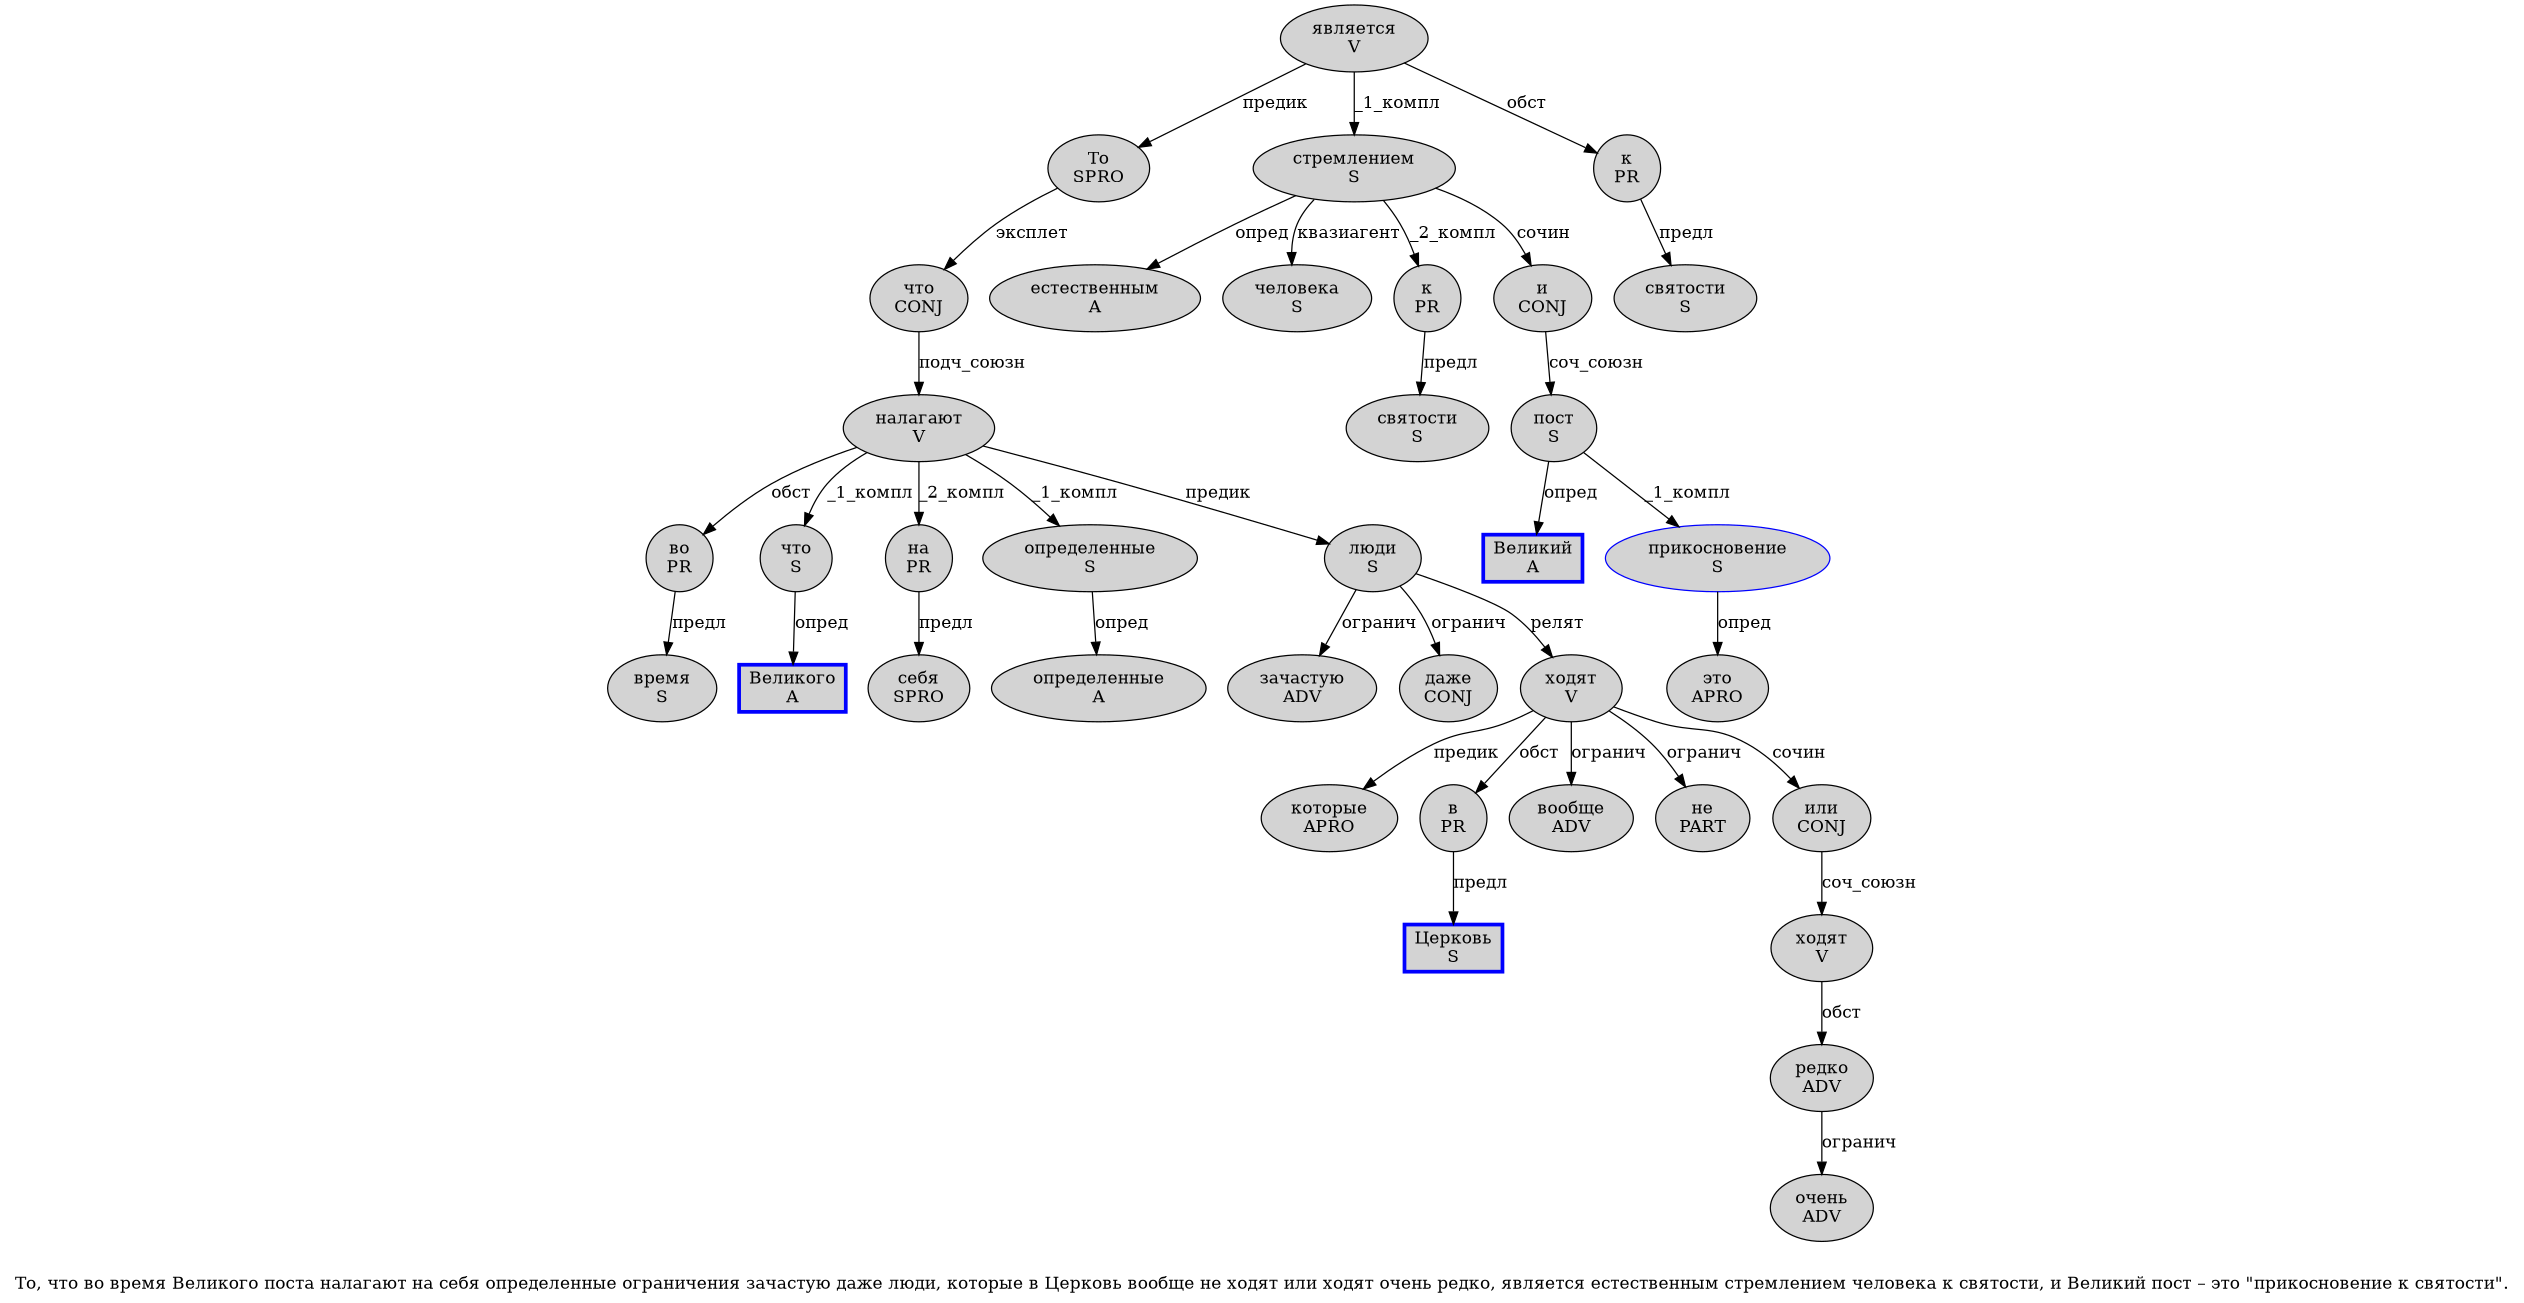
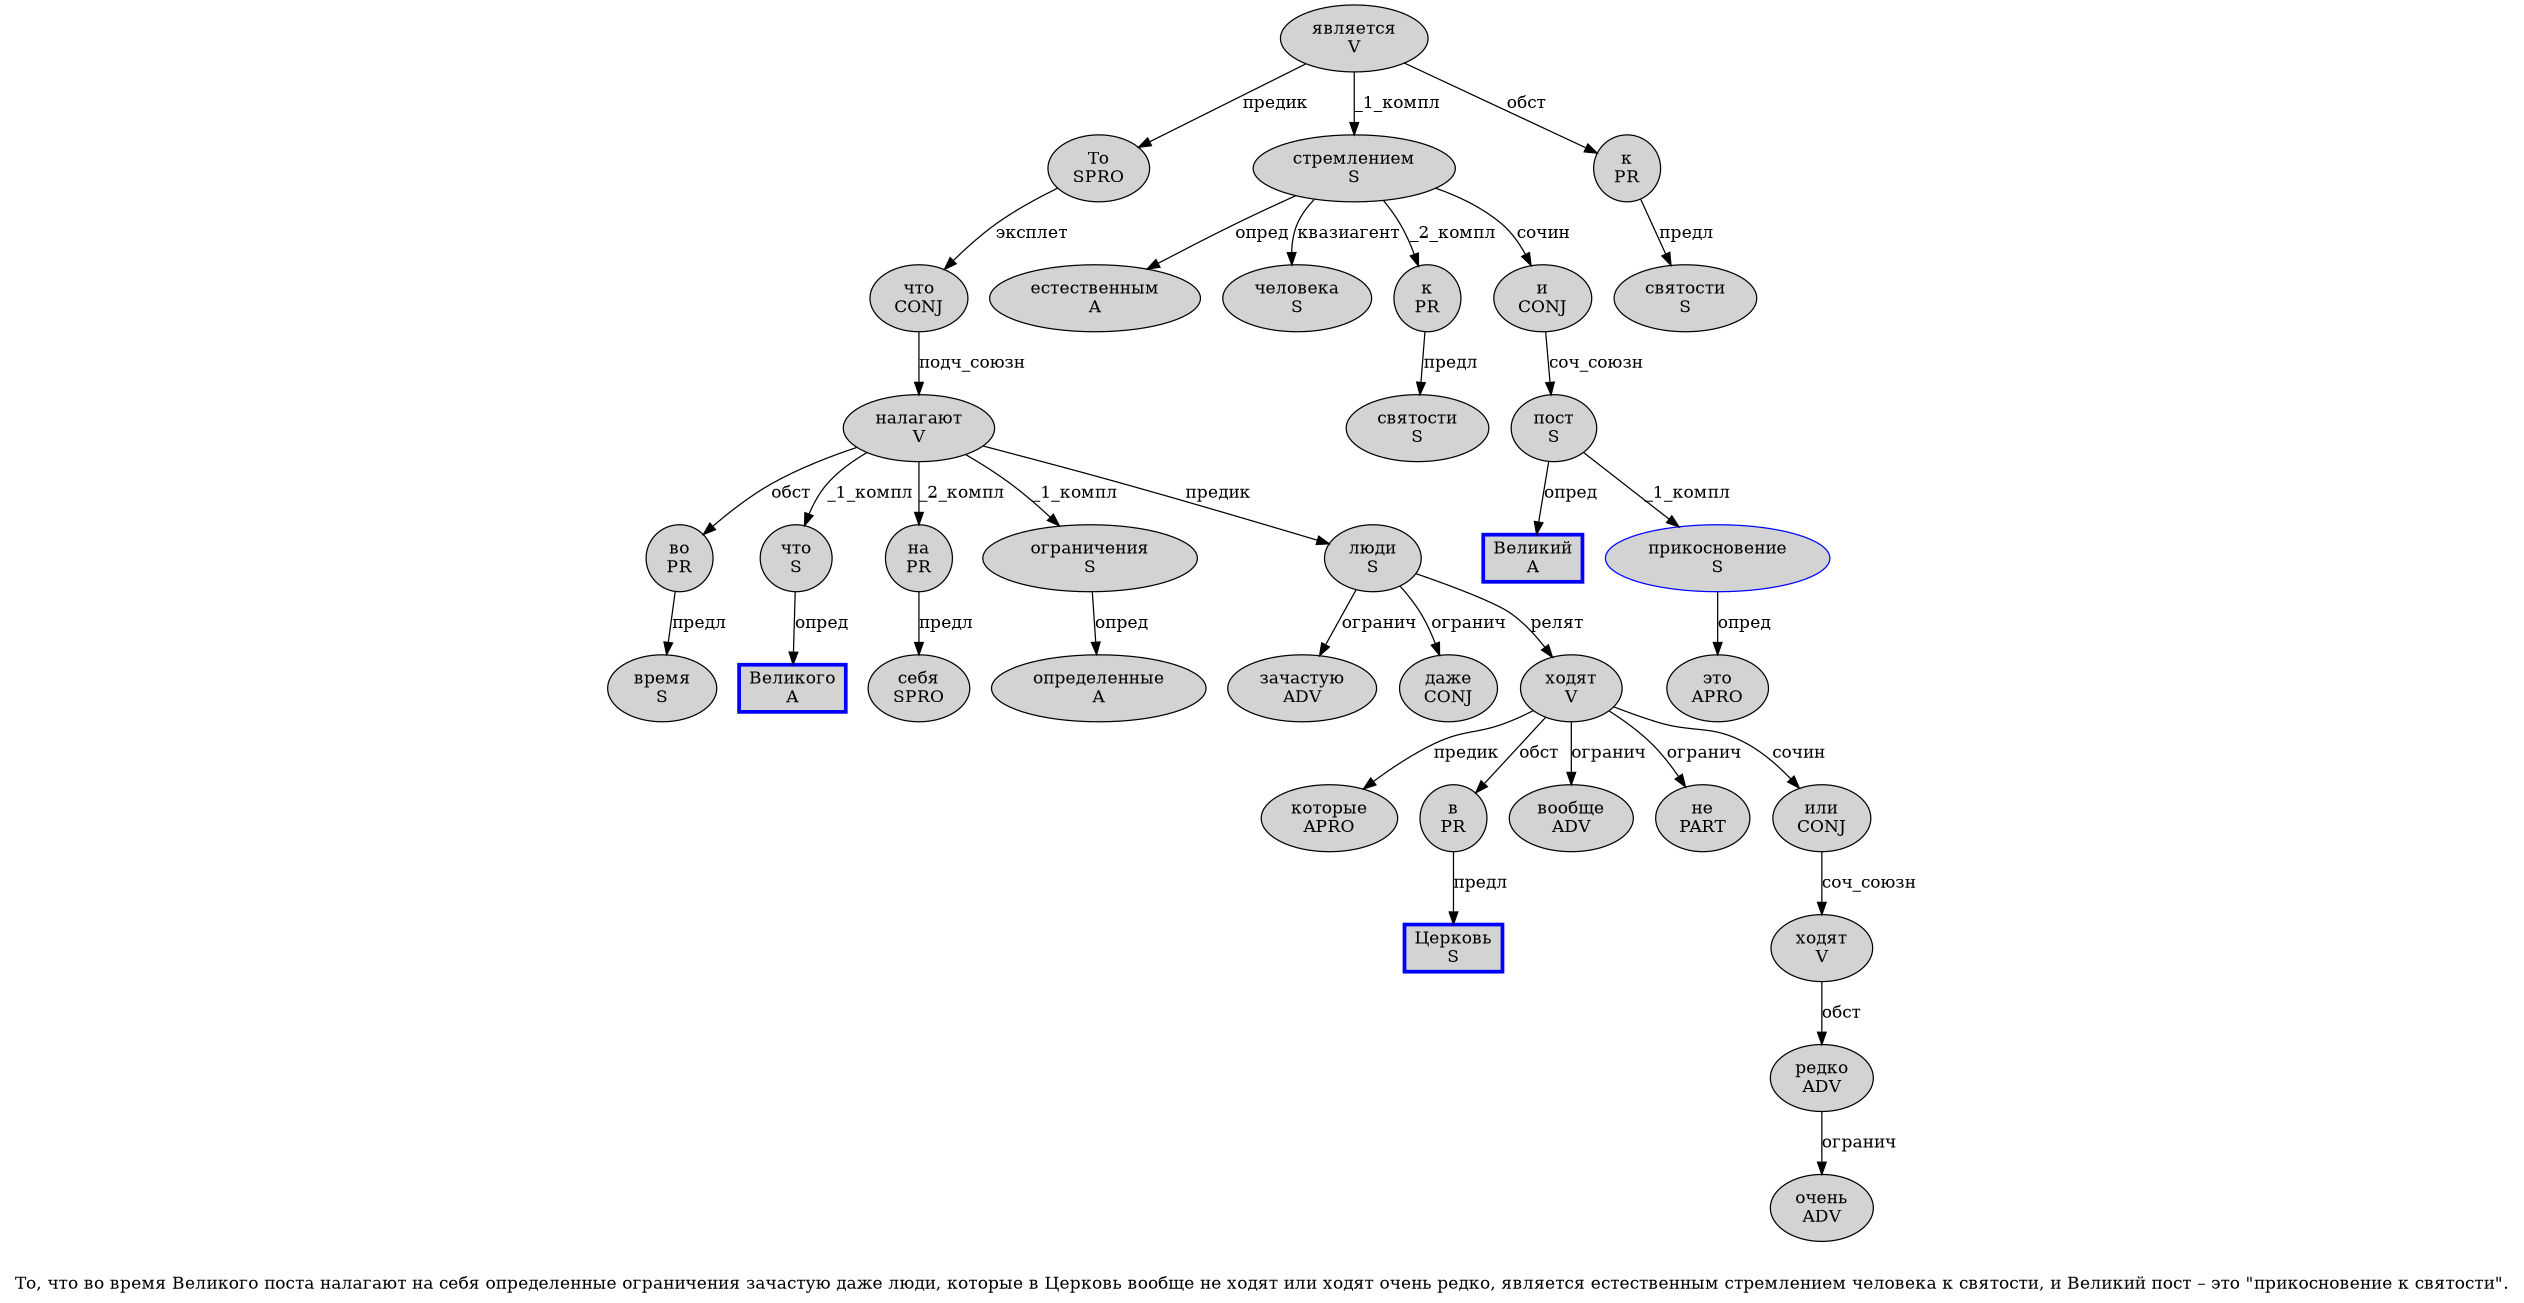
node "определенные S": label "определенные S" -> "ограничения S"
